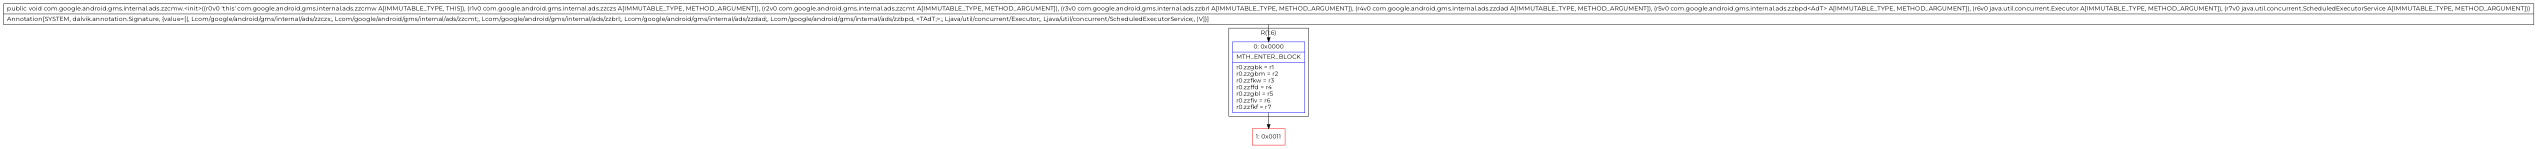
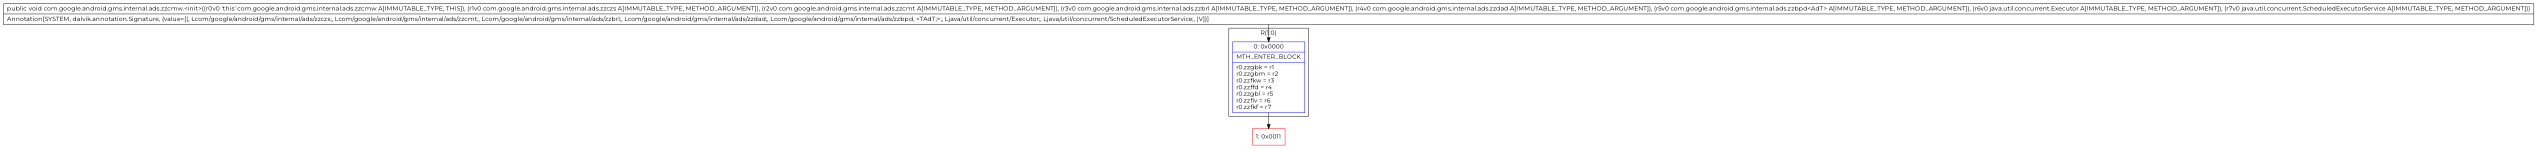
cluster "R(1:6)": label "R(1:6)" -> "R(1:0)"
